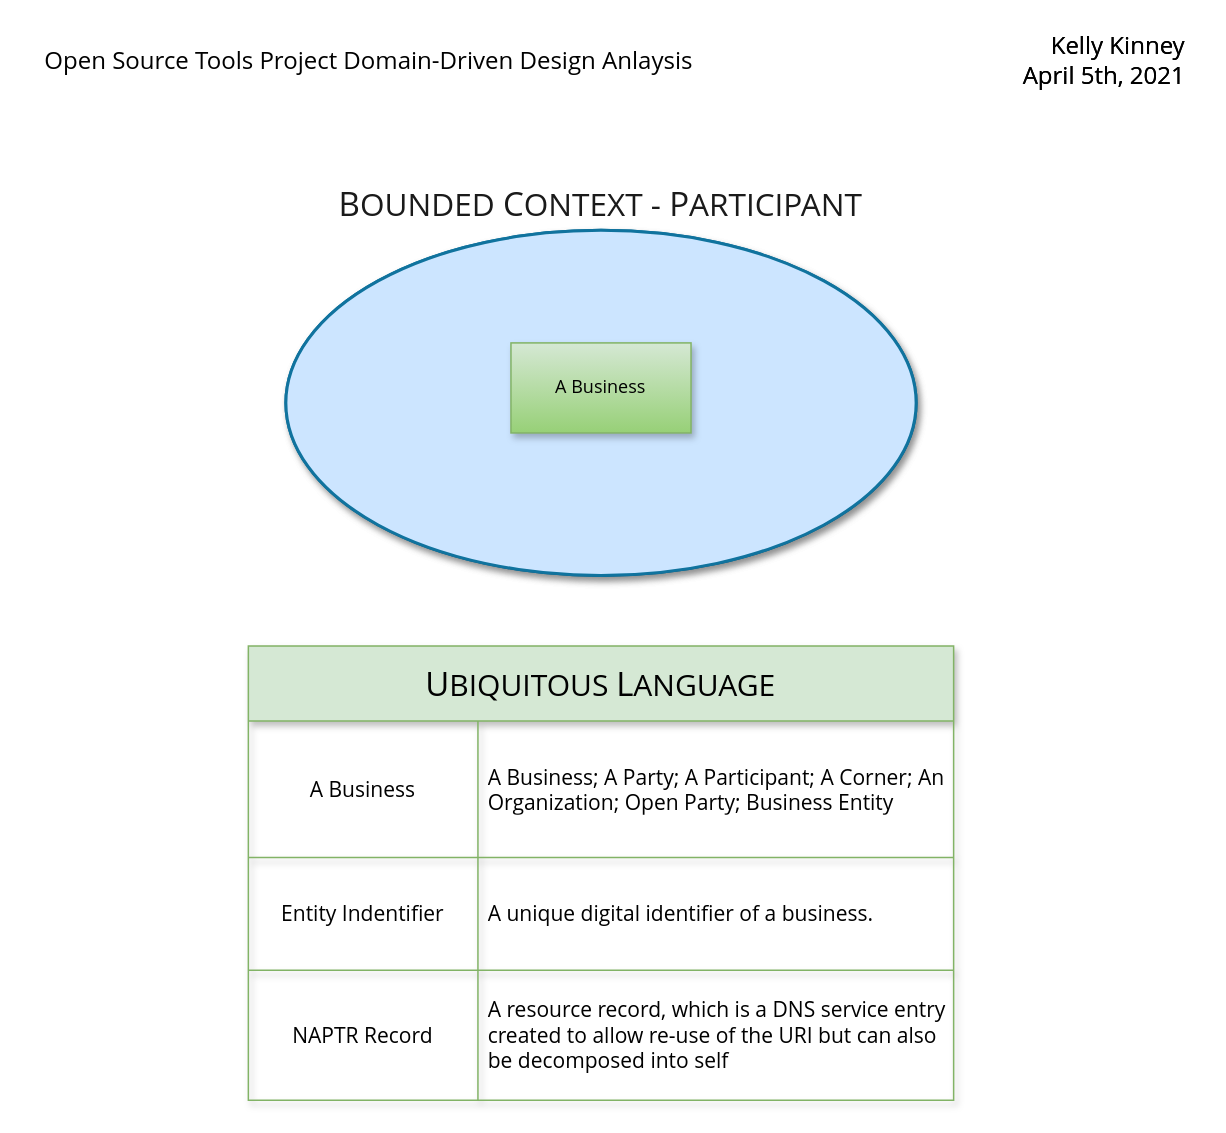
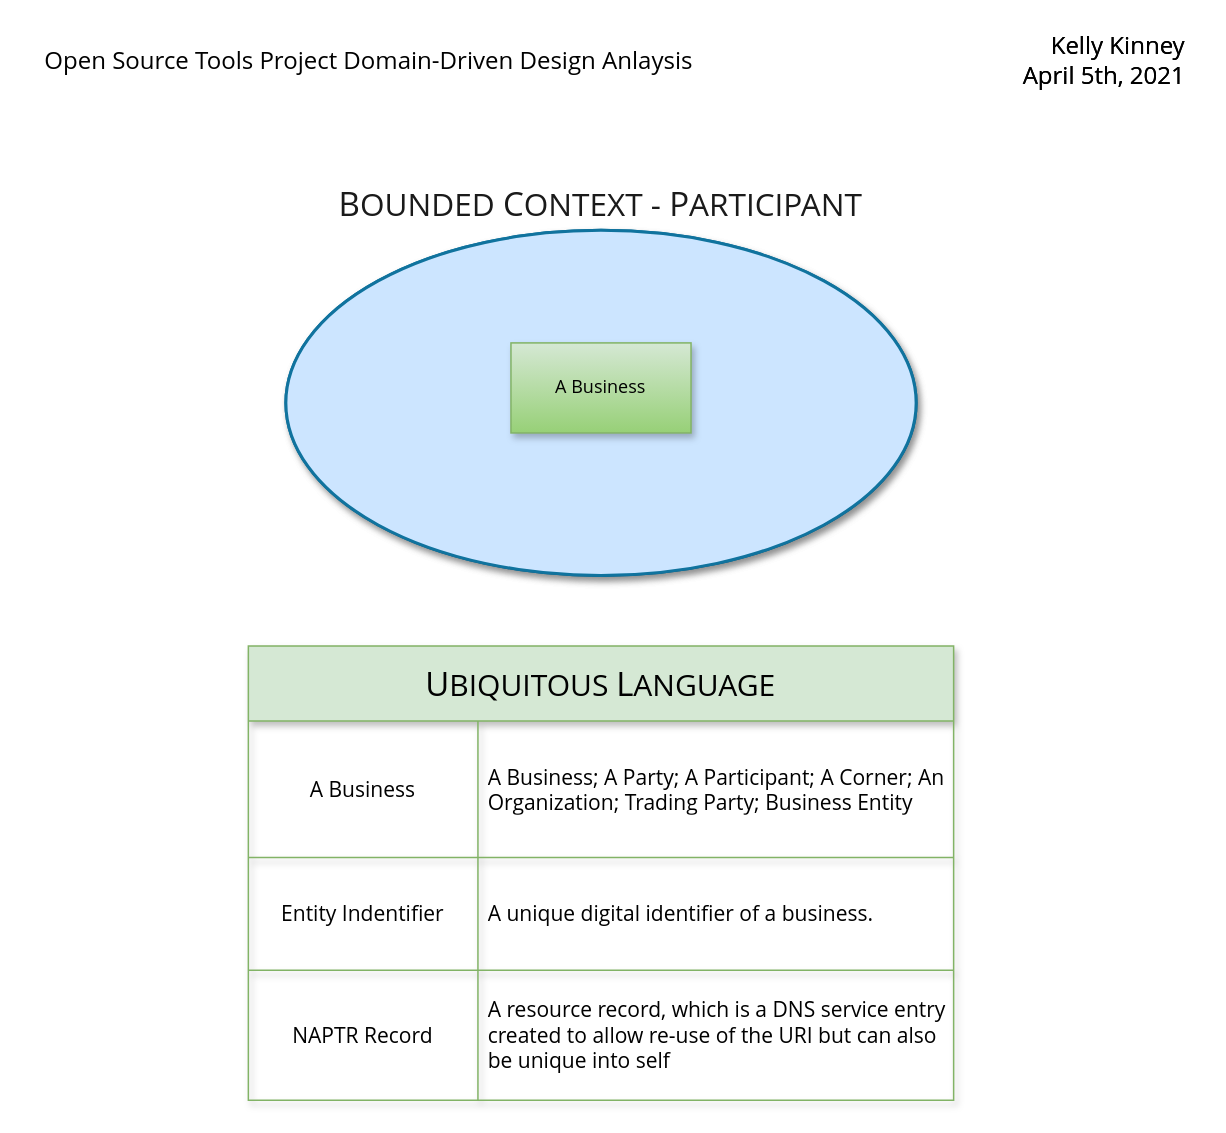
node "A Business; A Party; A Participant; A Corner; An Organization; Open Party; Business Entity": label "A Business; A Party; A Participant; A Corner; An Organization; Open Party; Business Entity" -> "A Business; A Party; A Participant; A Corner; An Organization; Trading Party; Business Entity"
node "A resource record, which is a DNS service entry created to allow re-use of the URI but can also be decomposed into self": label "A resource record, which is a DNS service entry created to allow re-use of the URI but can also be decomposed into self" -> "A resource record, which is a DNS service entry created to allow re-use of the URI but can also be unique into self"
